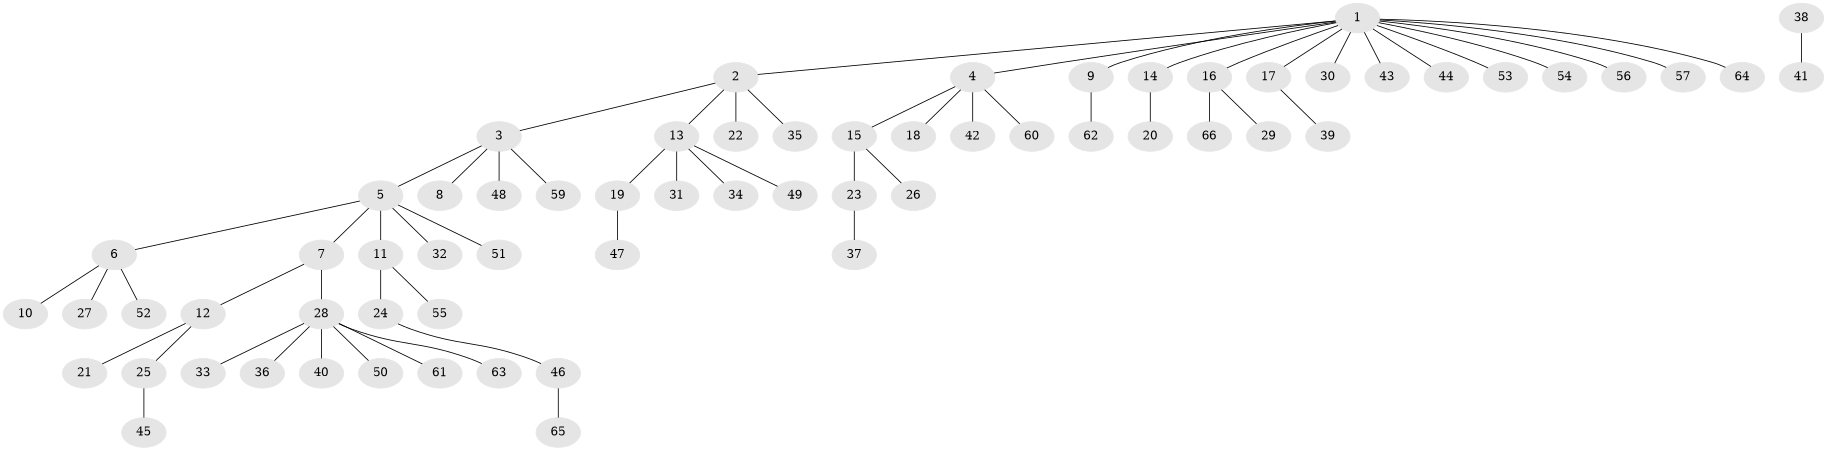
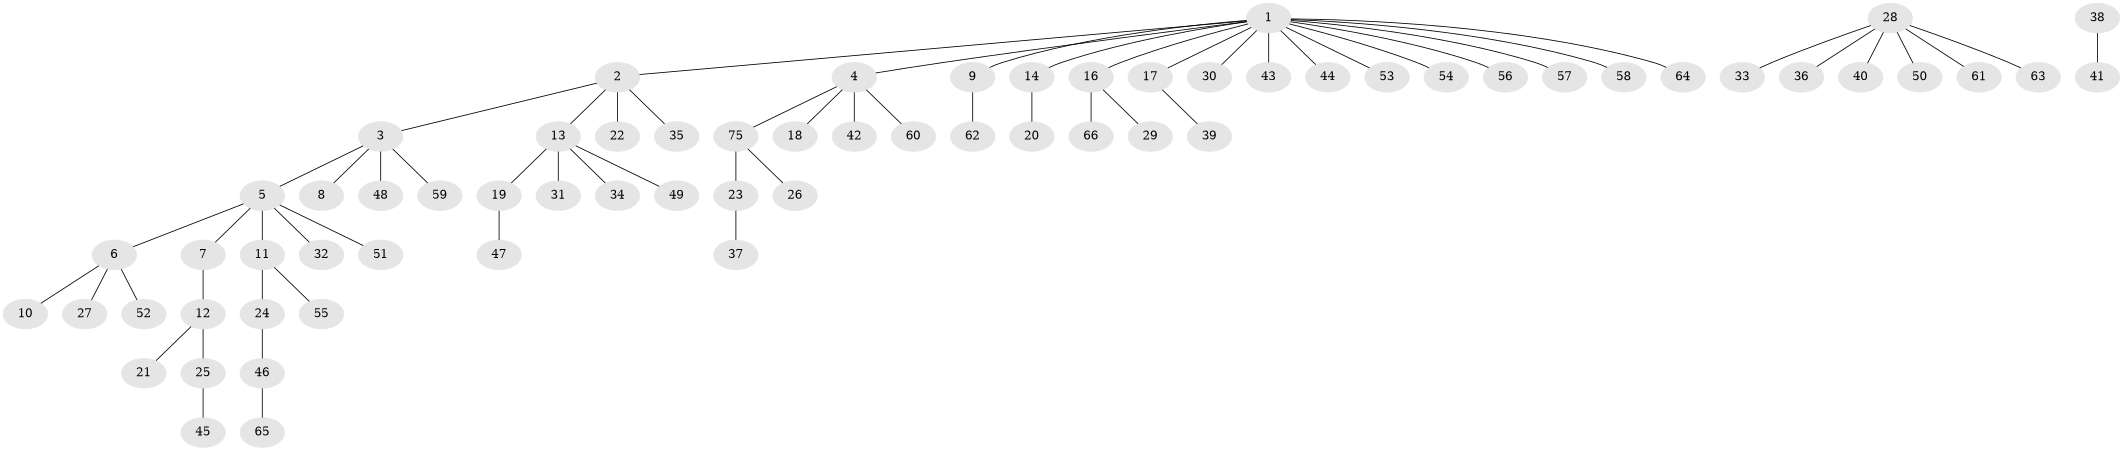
node "58": added
node "15": label "15" -> "75"
edge "7" -- "28": removed
